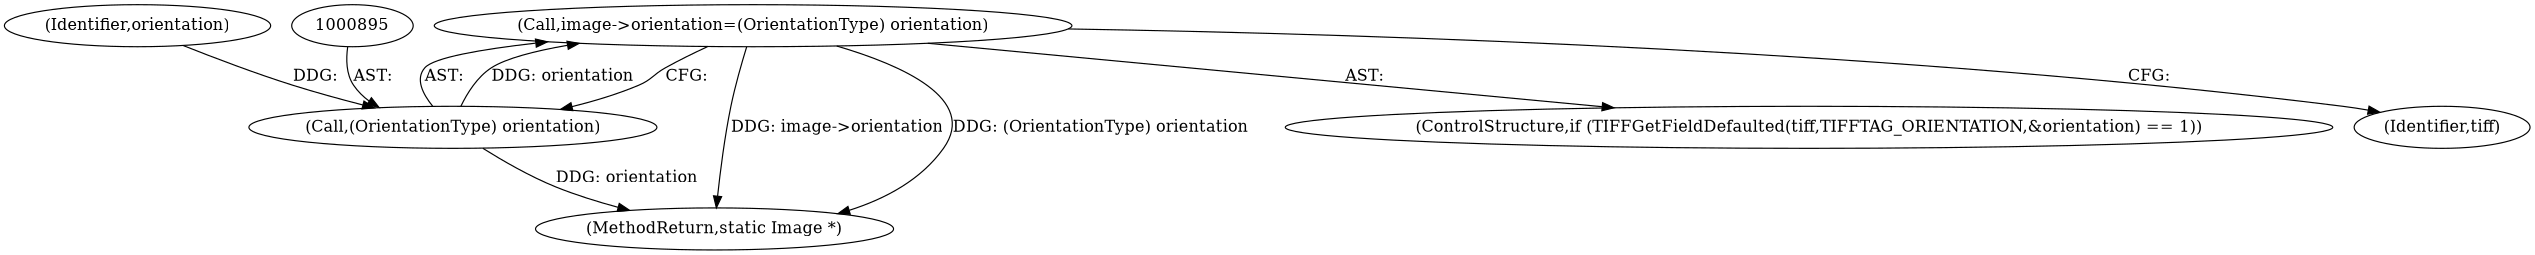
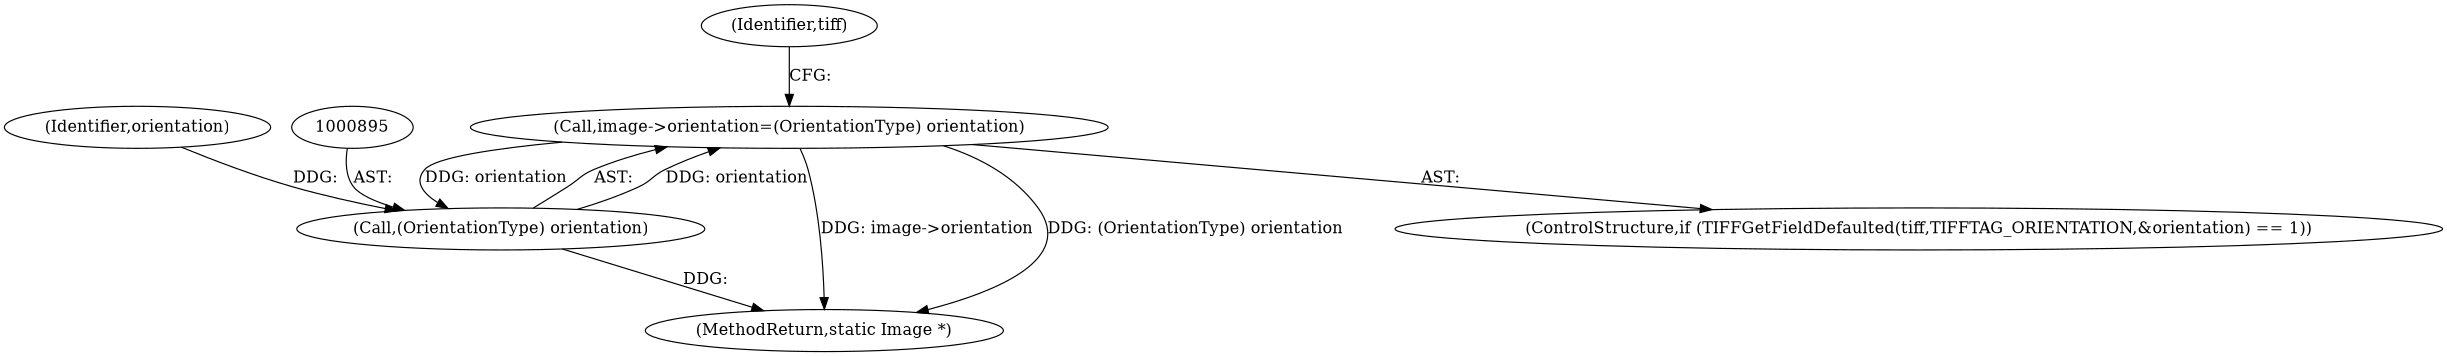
edge "(Call,image->orientation=(OrientationType) orientation)" -> "(Identifier,tiff)": reversed
edge "(Call,image->orientation=(OrientationType) orientation)" -> "(Call,(OrientationType) orientation)": label "CFG: " -> "DDG: orientation"
edge "(Call,(OrientationType) orientation)" -> "(MethodReturn,static Image *)": label "DDG: orientation" -> "DDG: "
